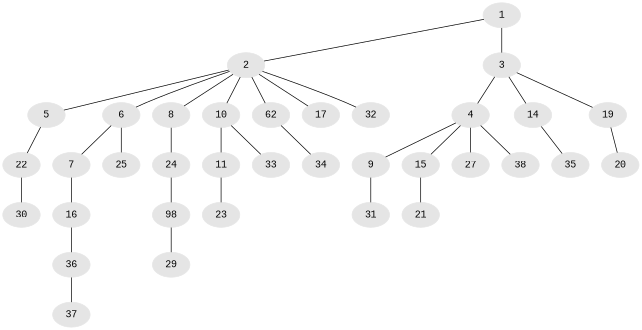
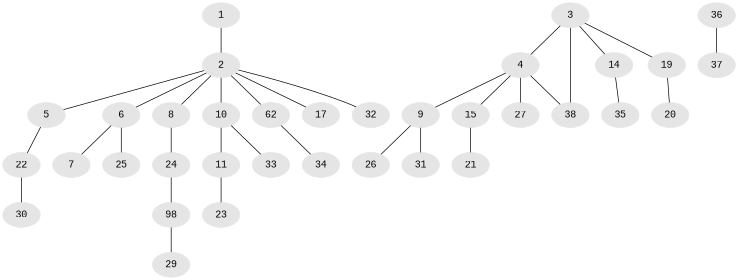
edge "1" -- "3": now "38" -- "3"
node "26": added
node "16": removed
